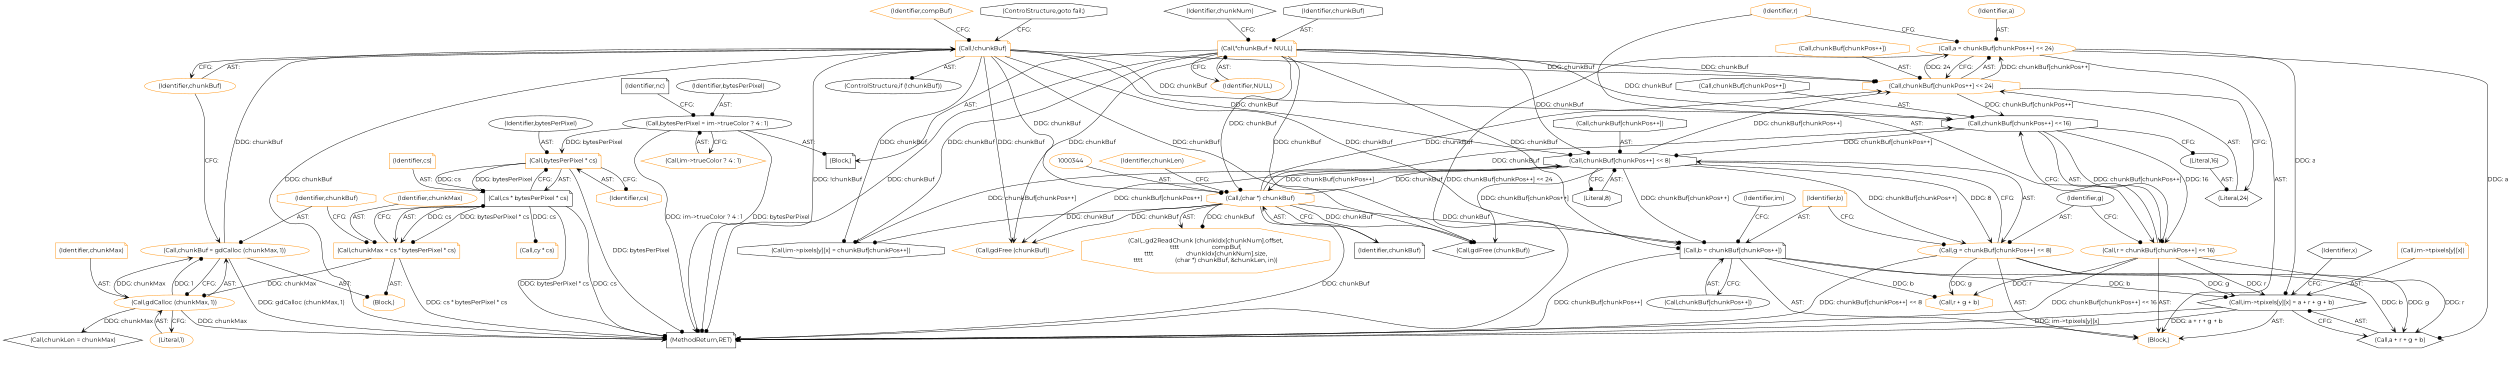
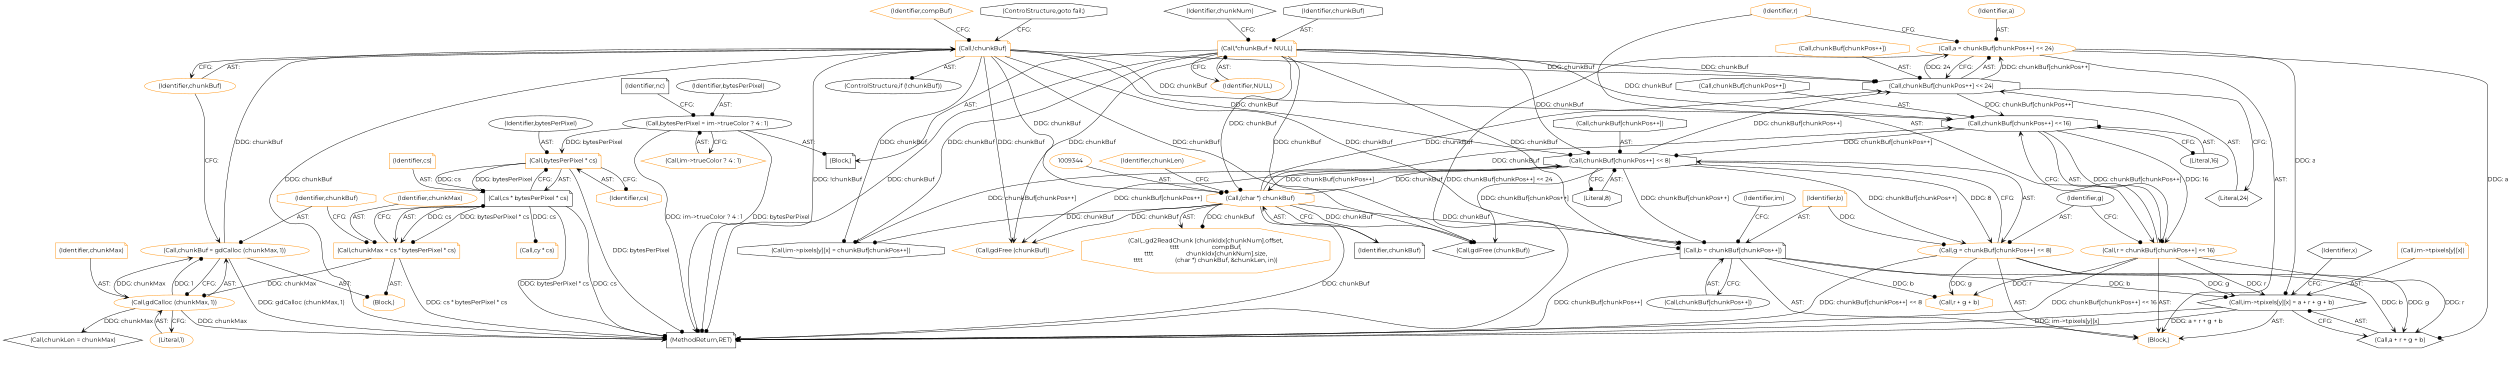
node "(Call,chunkBuf[chunkPos++] << 24)": color darkorange -> black
node "1000344": label "1000344" -> "1009344"
edge "(Literal,16)" -> "(Literal,24)": now "(Literal,16)" -> "(Call,chunkBuf[chunkPos++] << 16)"
edge "(Identifier,b)" -> "(Call,g = chunkBuf[chunkPos++] << 8)": label "CFG: " -> "DDG: "
